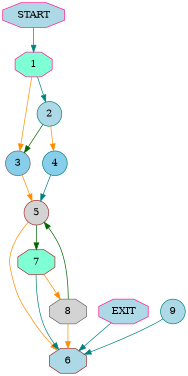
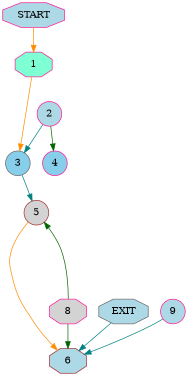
edge "START" -> "1": color teal -> darkorange
edge "1" -> "2": removed
node "2": color teal -> deeppink
edge "2" -> "4": color darkorange -> darkgreen
edge "2" -> "3": color darkgreen -> teal
node "4": color teal -> deeppink
edge "3" -> "5": color darkorange -> teal
edge "4" -> "5": removed
node "7": removed
node "8": color gray40 -> deeppink
node "EXIT": color deeppink -> gray40
node "9": color teal -> deeppink
edge "8" -> "6": color darkorange -> darkgreen
